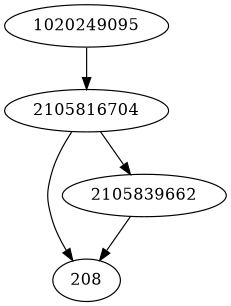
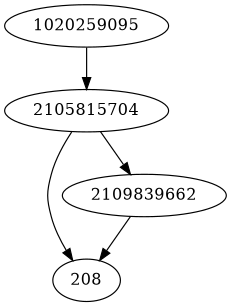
node "1020249095": label "1020249095" -> "1020259095"
node "2105816704": label "2105816704" -> "2105815704"
node "2105839662": label "2105839662" -> "2109839662"
